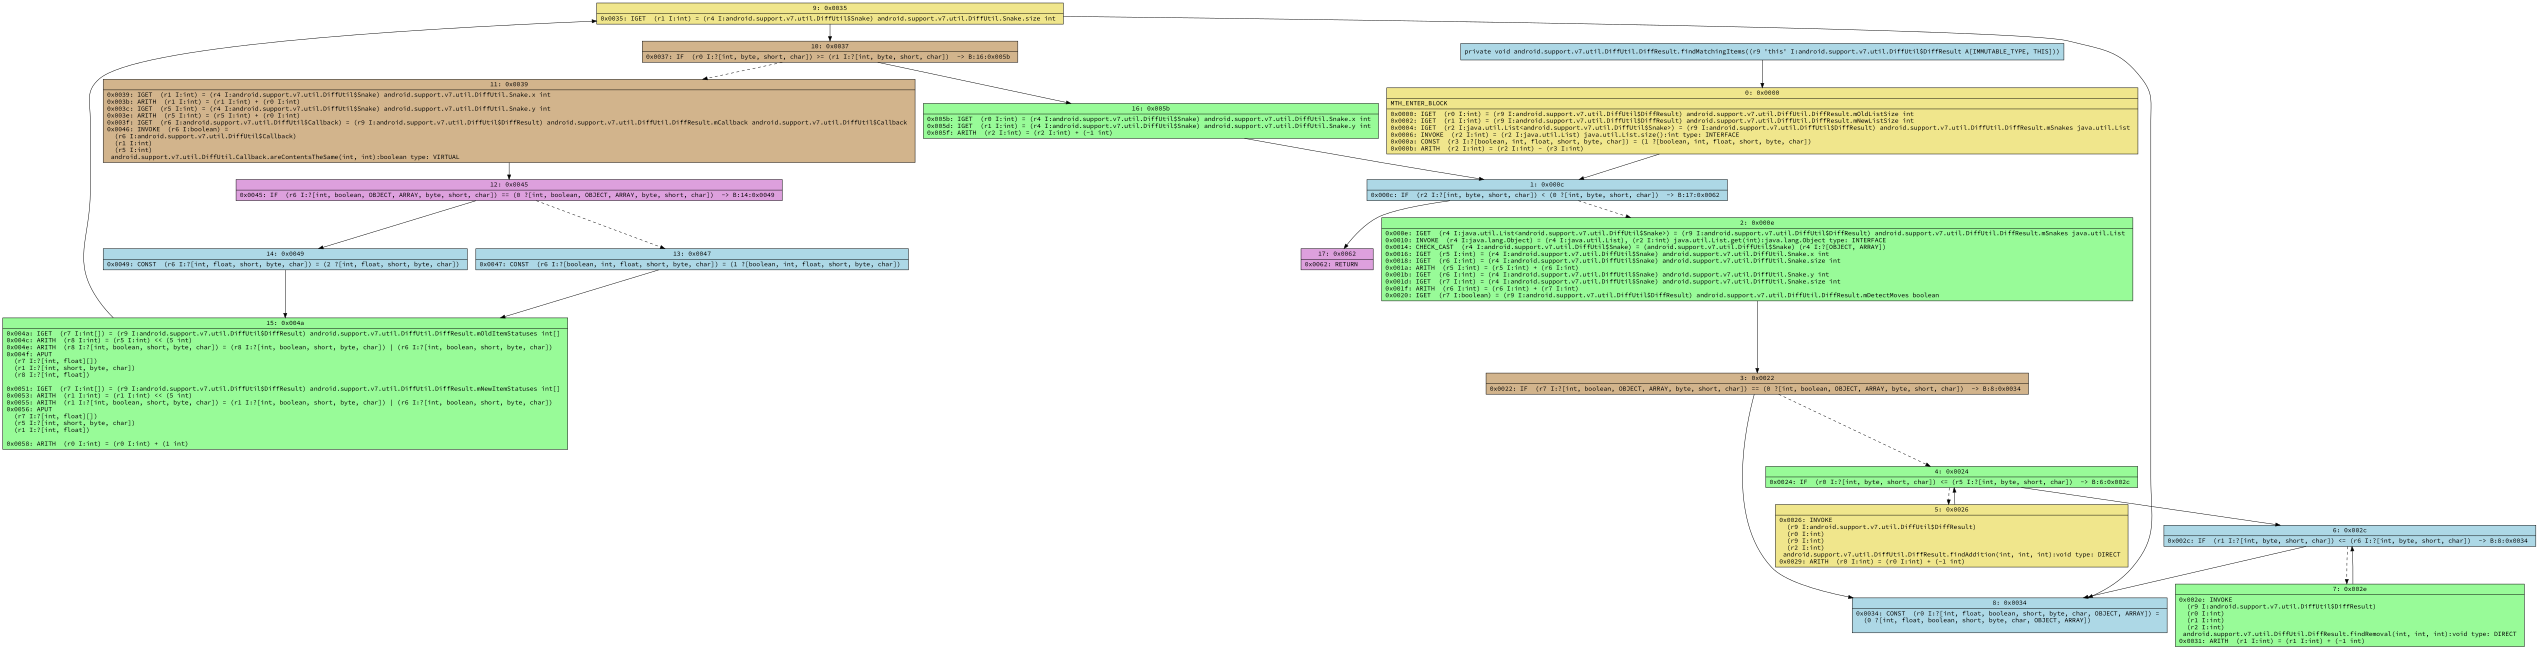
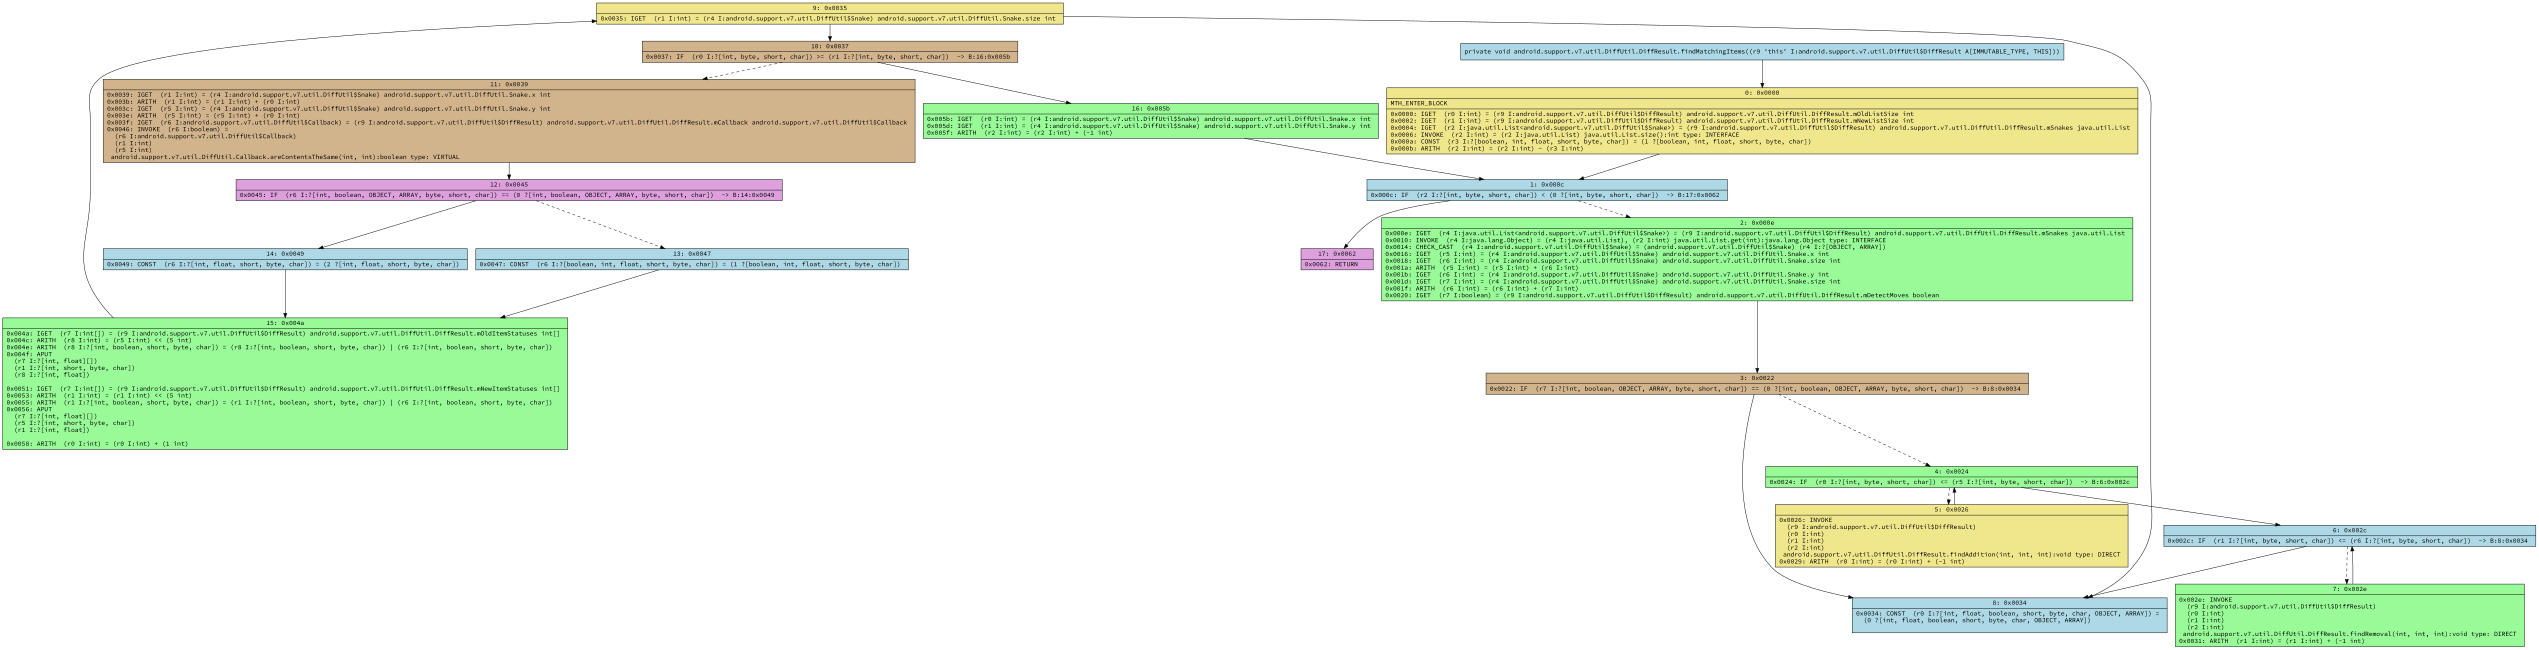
node "5: 0x0026": text "(r9 I:int)" -> "(r1 I:int)"
